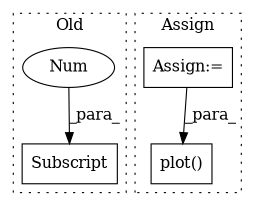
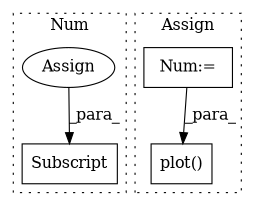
cluster "Old": label "Old" -> "Num"
node "Num": label "Num" -> "Assign"
node "Assign:=": label "Assign:=" -> "Num:="
